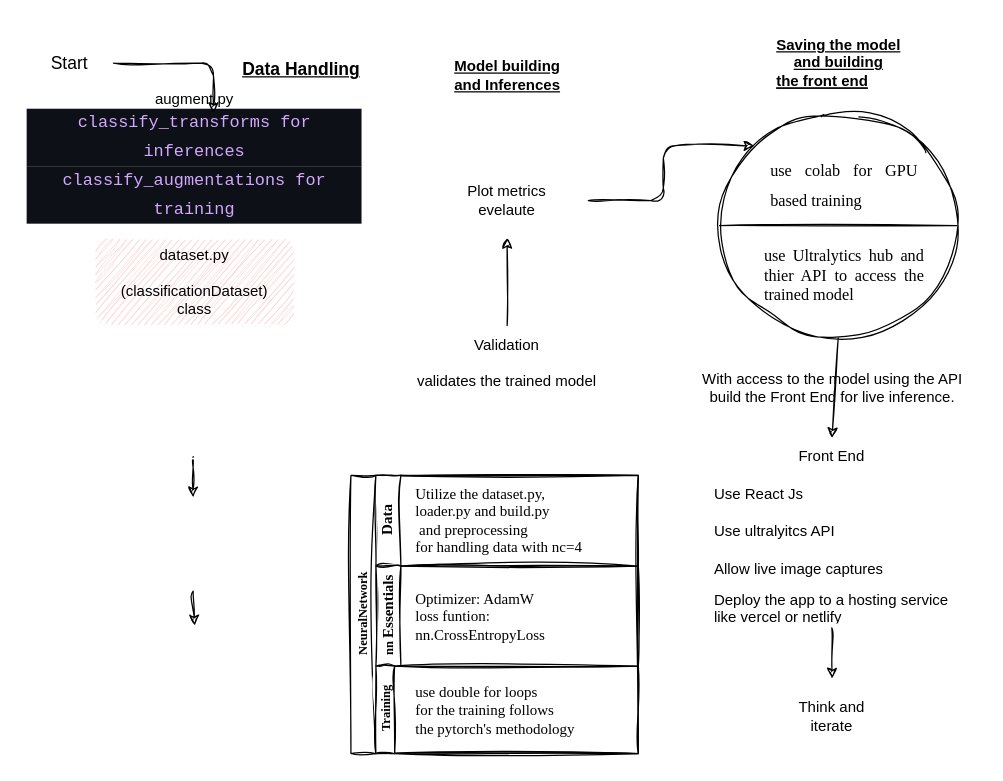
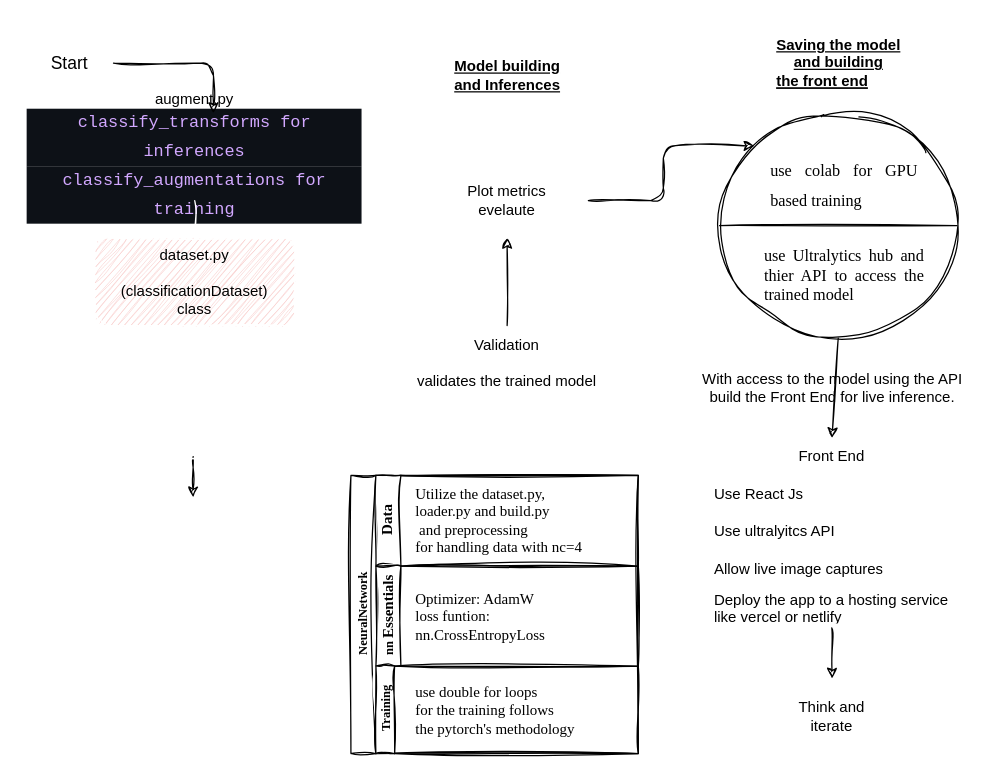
node "Data Handling": removed
edge "augment.py classify_transforms for inferences classify_augmentations for training" -> "dataset.py (classificationDataset) class": added
edge "build.py Builds data loaders for training or validation sets" -> "Preprocess Batch Preprocesses a batch of images and classes.": removed
